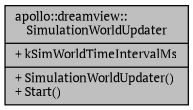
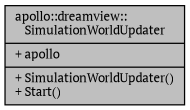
node "apollo::dreamview::": text "+ kSimWorldTimeIntervalMs" -> "+ apollo"
